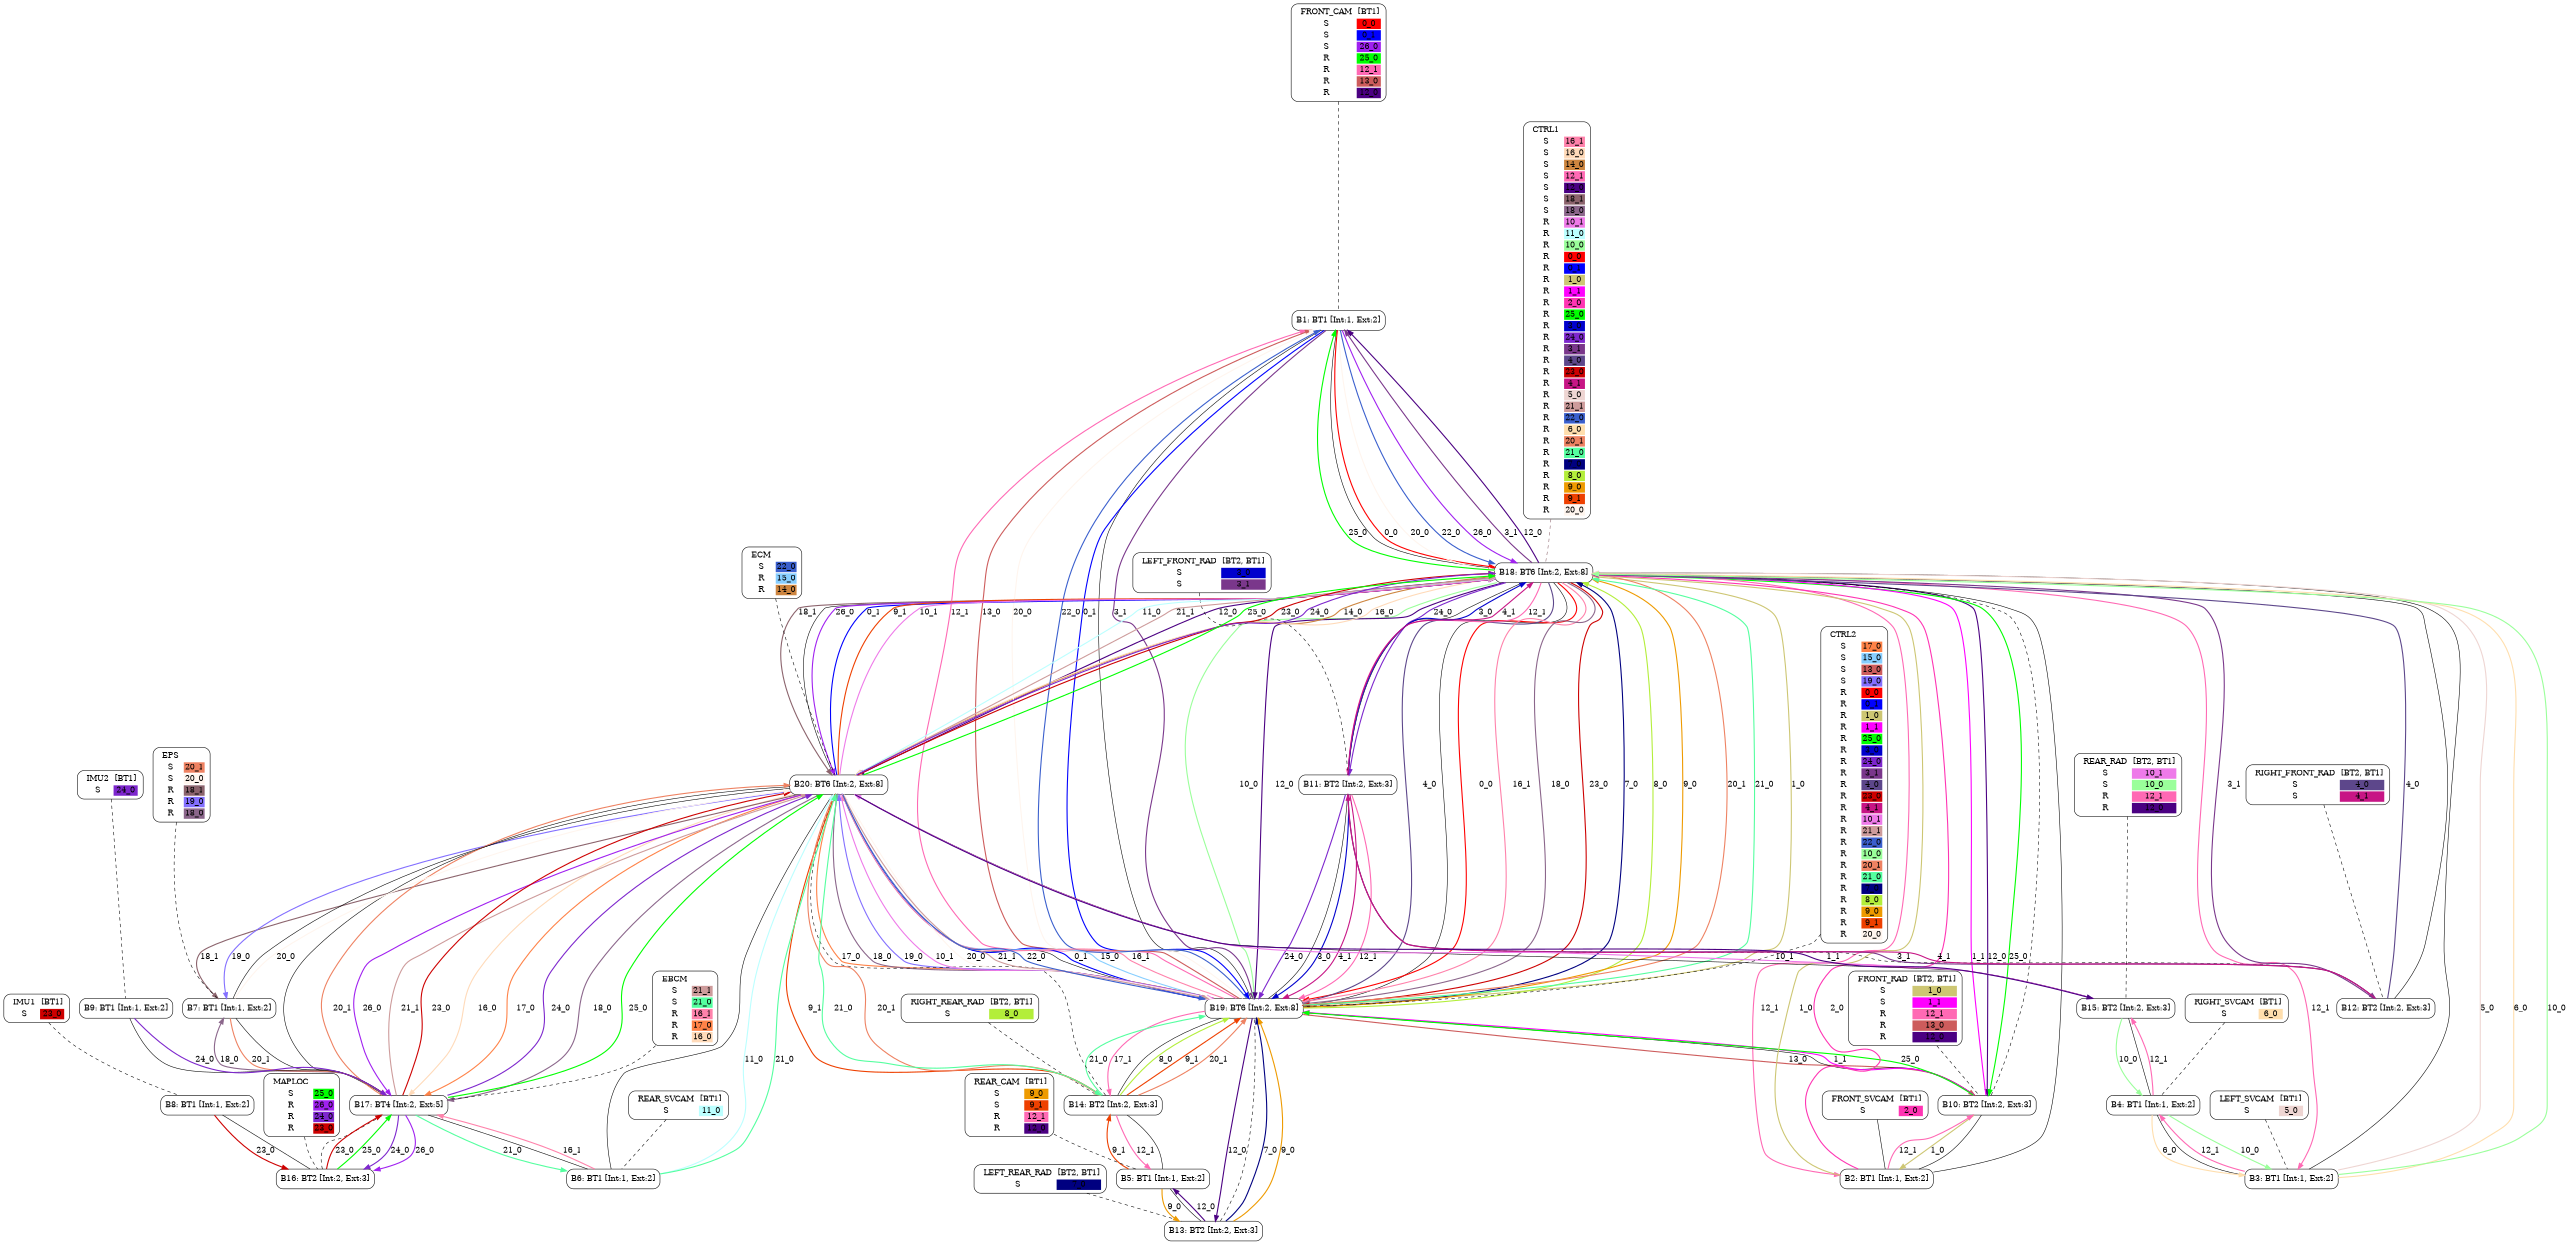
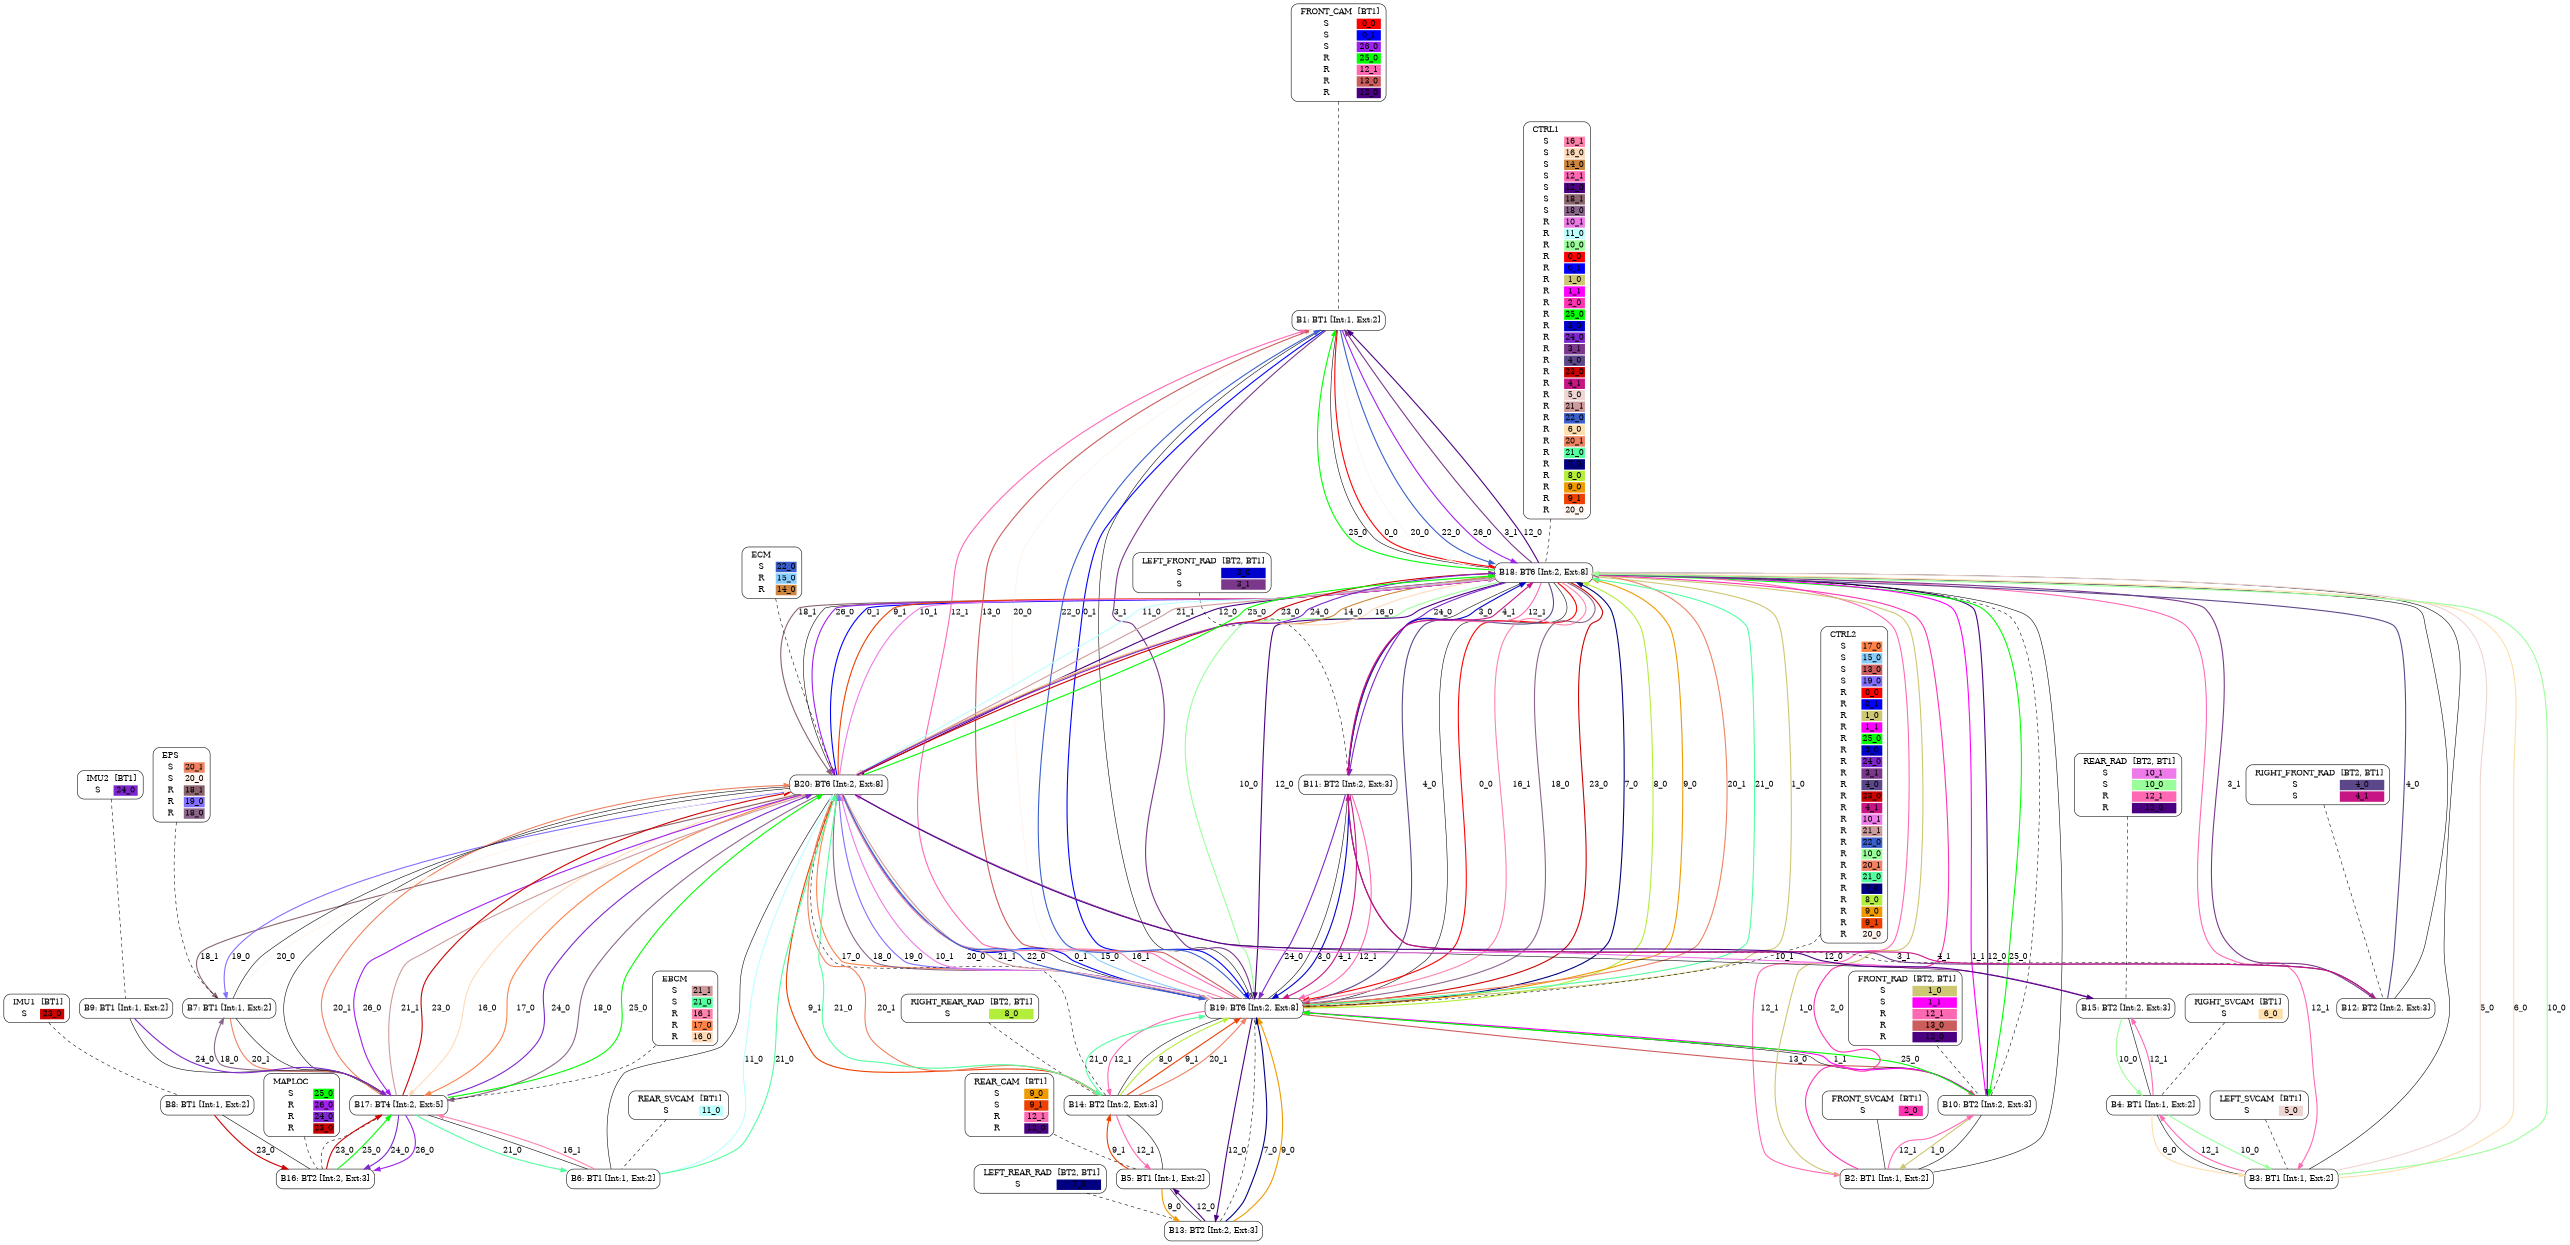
edge "CTRL1" -- "B18: BT6 [Int:2, Ext:8]": color pink4 -> black
edge "B20: BT6 [Int:2, Ext:8]" -> "B15: BT2 [Int:2, Ext:3]": label "1_1" -> "12_0"
edge "B19: BT6 [Int:2, Ext:8]" -> "B14: BT2 [Int:2, Ext:3]": label "17_1" -> "12_1"
